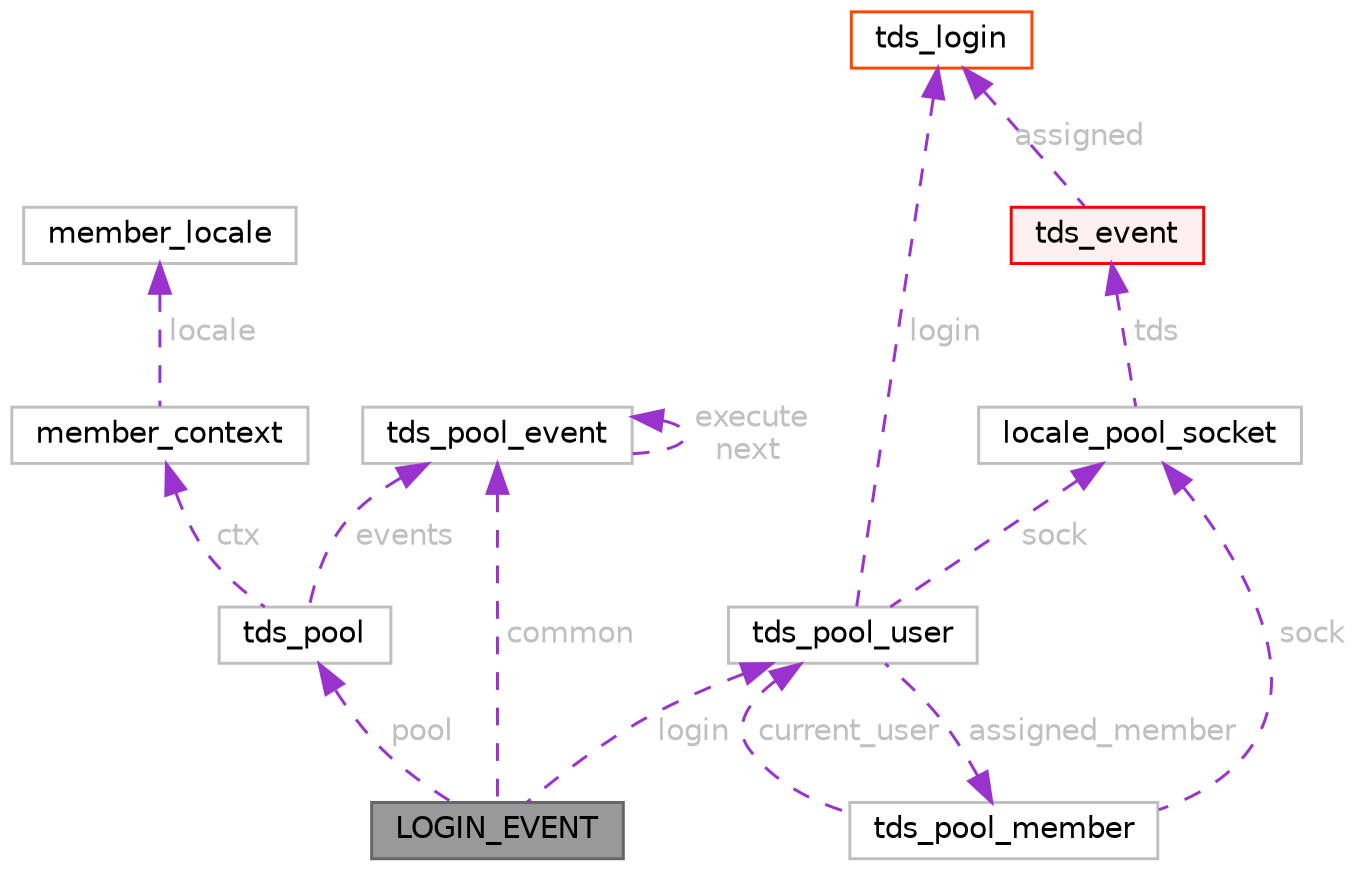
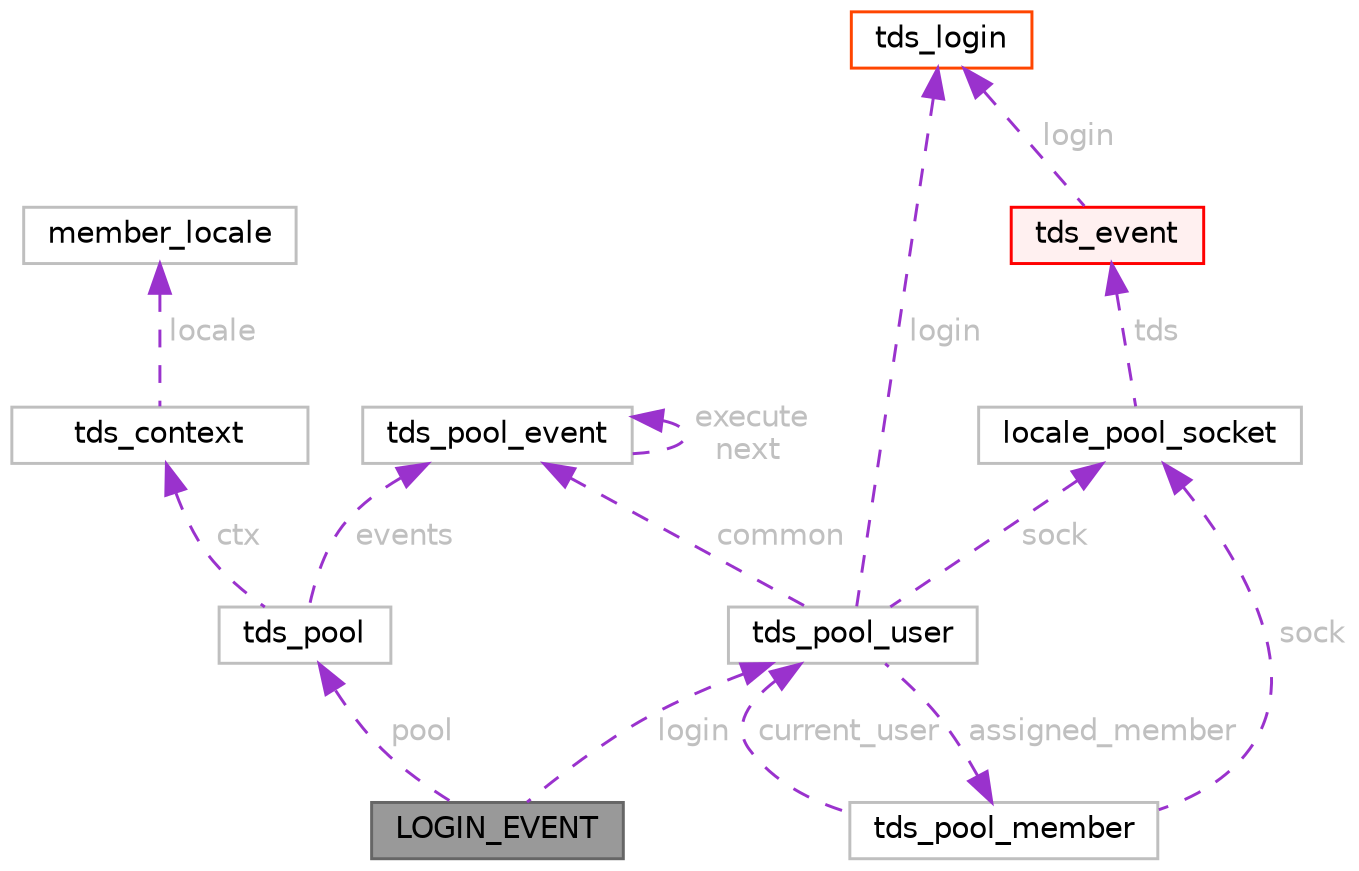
edge "tds_event" -> "tds_login": label " assigned" -> " login"
node "member_context": label "member_context" -> "tds_context"
edge "LOGIN_EVENT" -> "tds_pool_event": now "tds_pool_user" -> "tds_pool_event"
